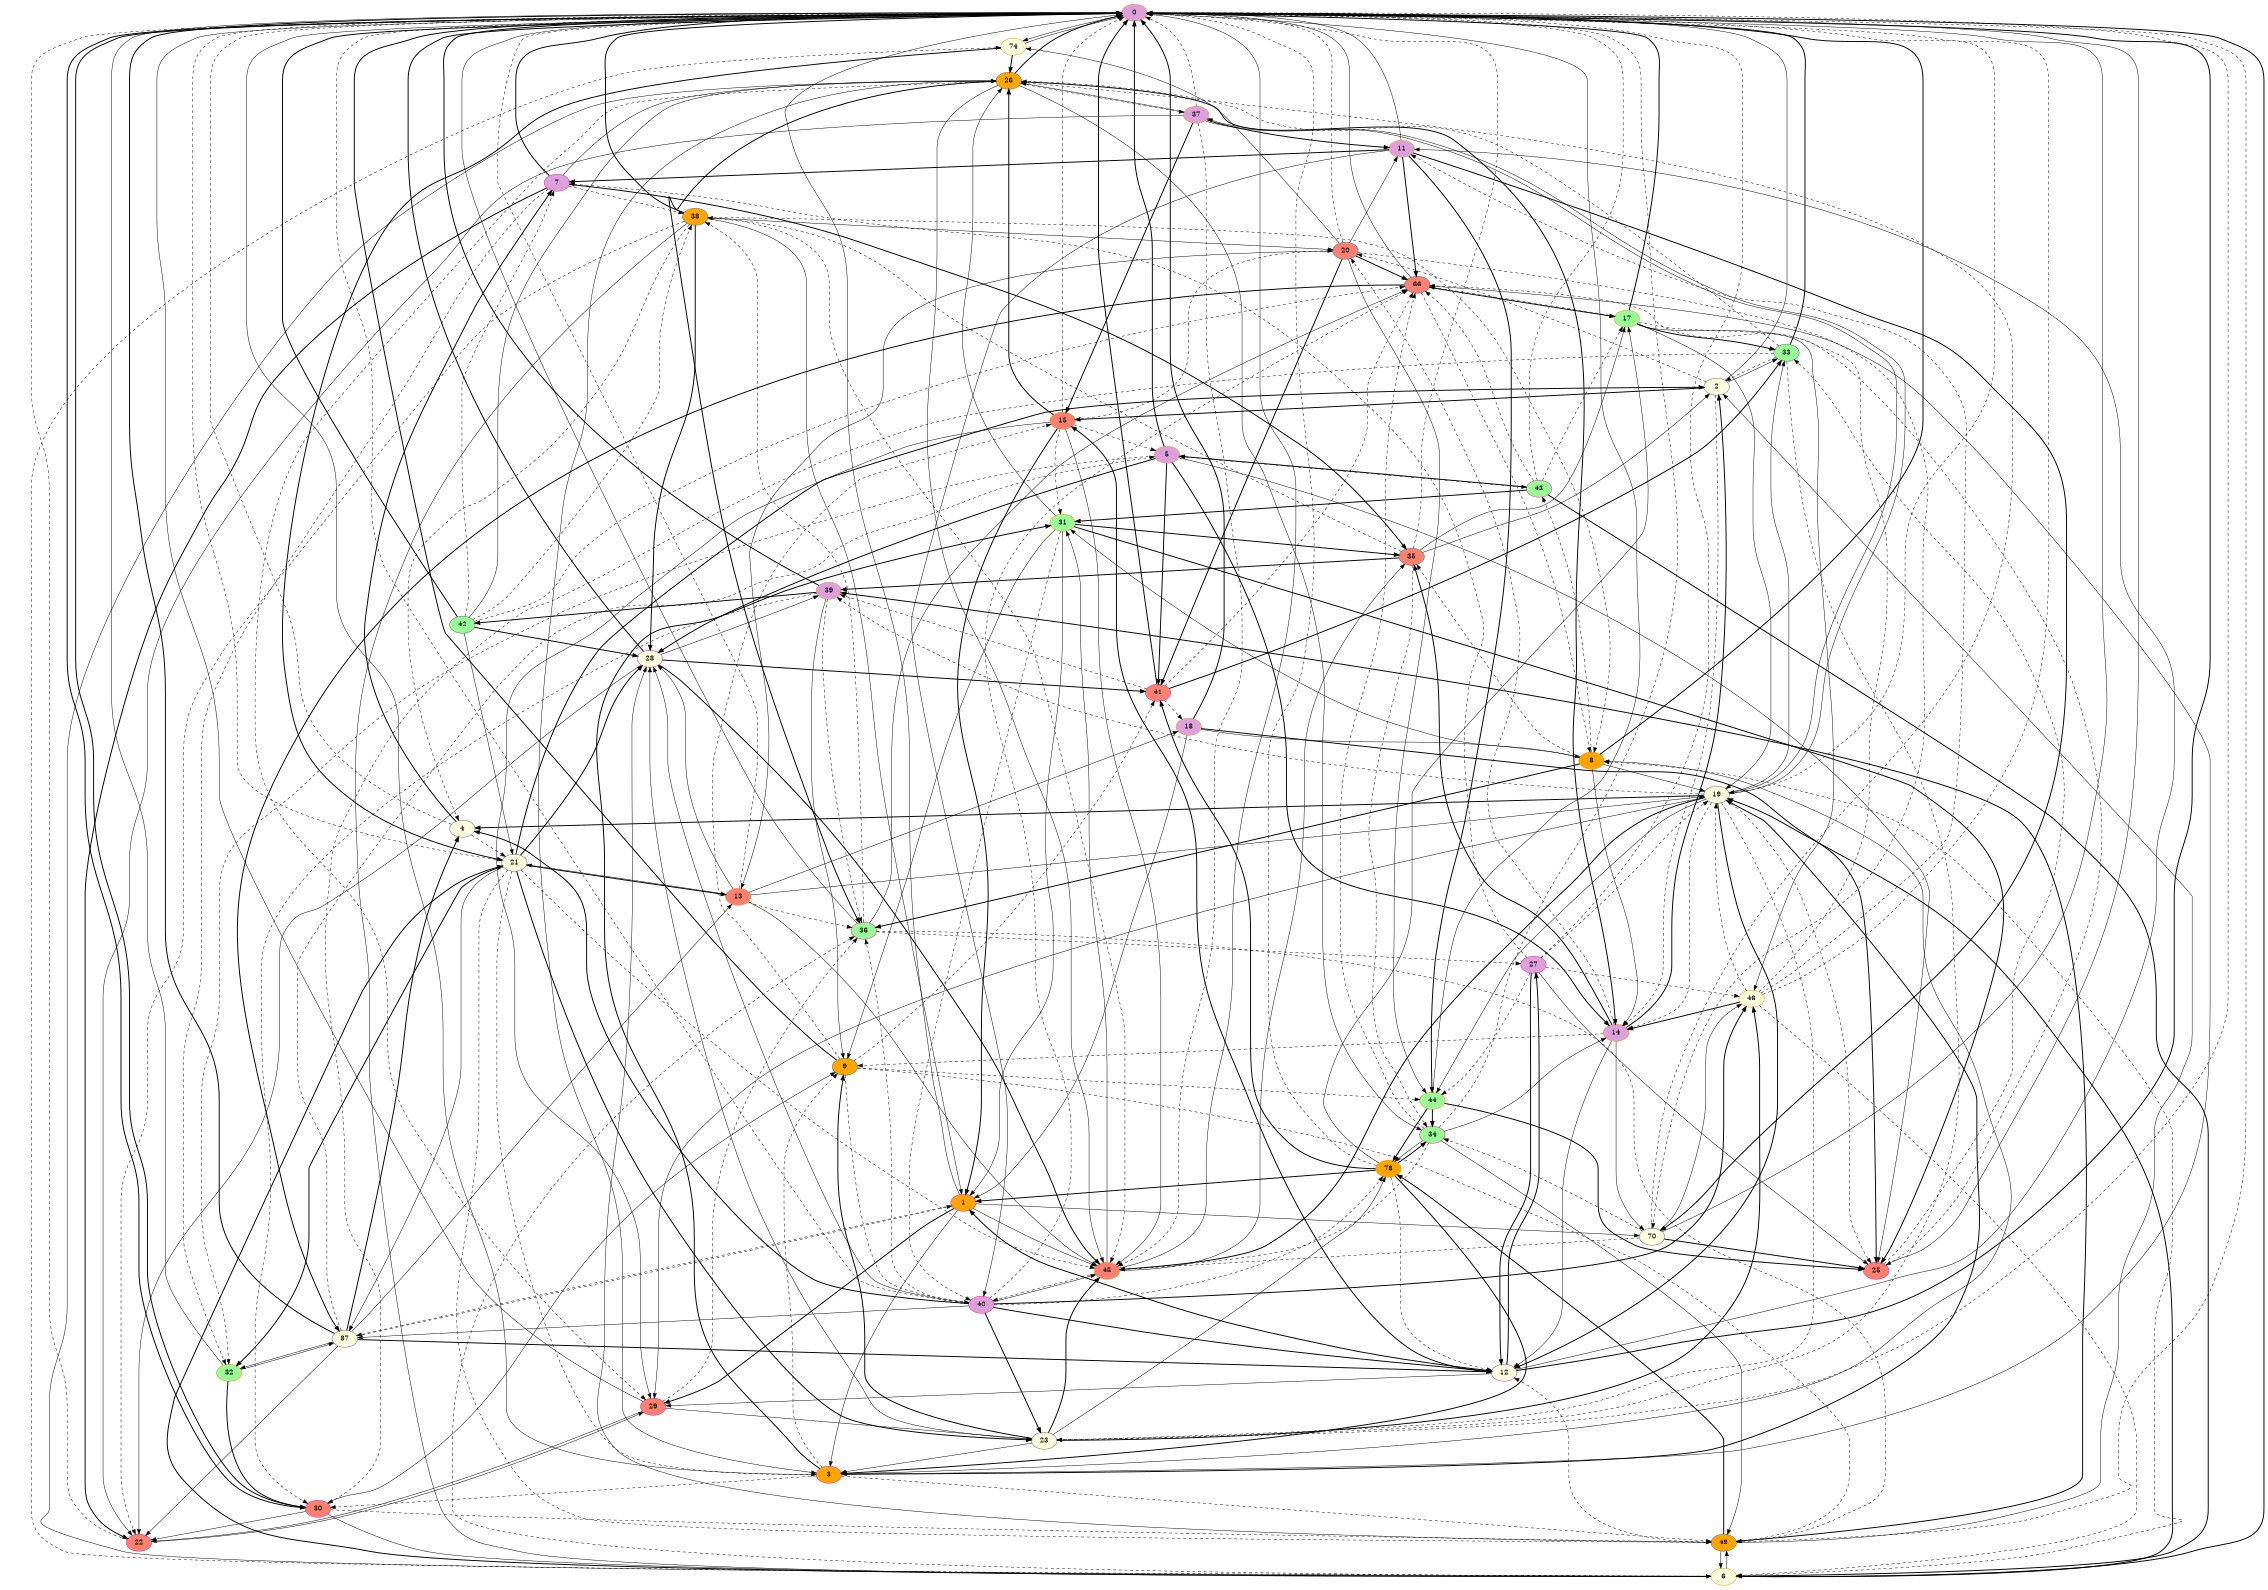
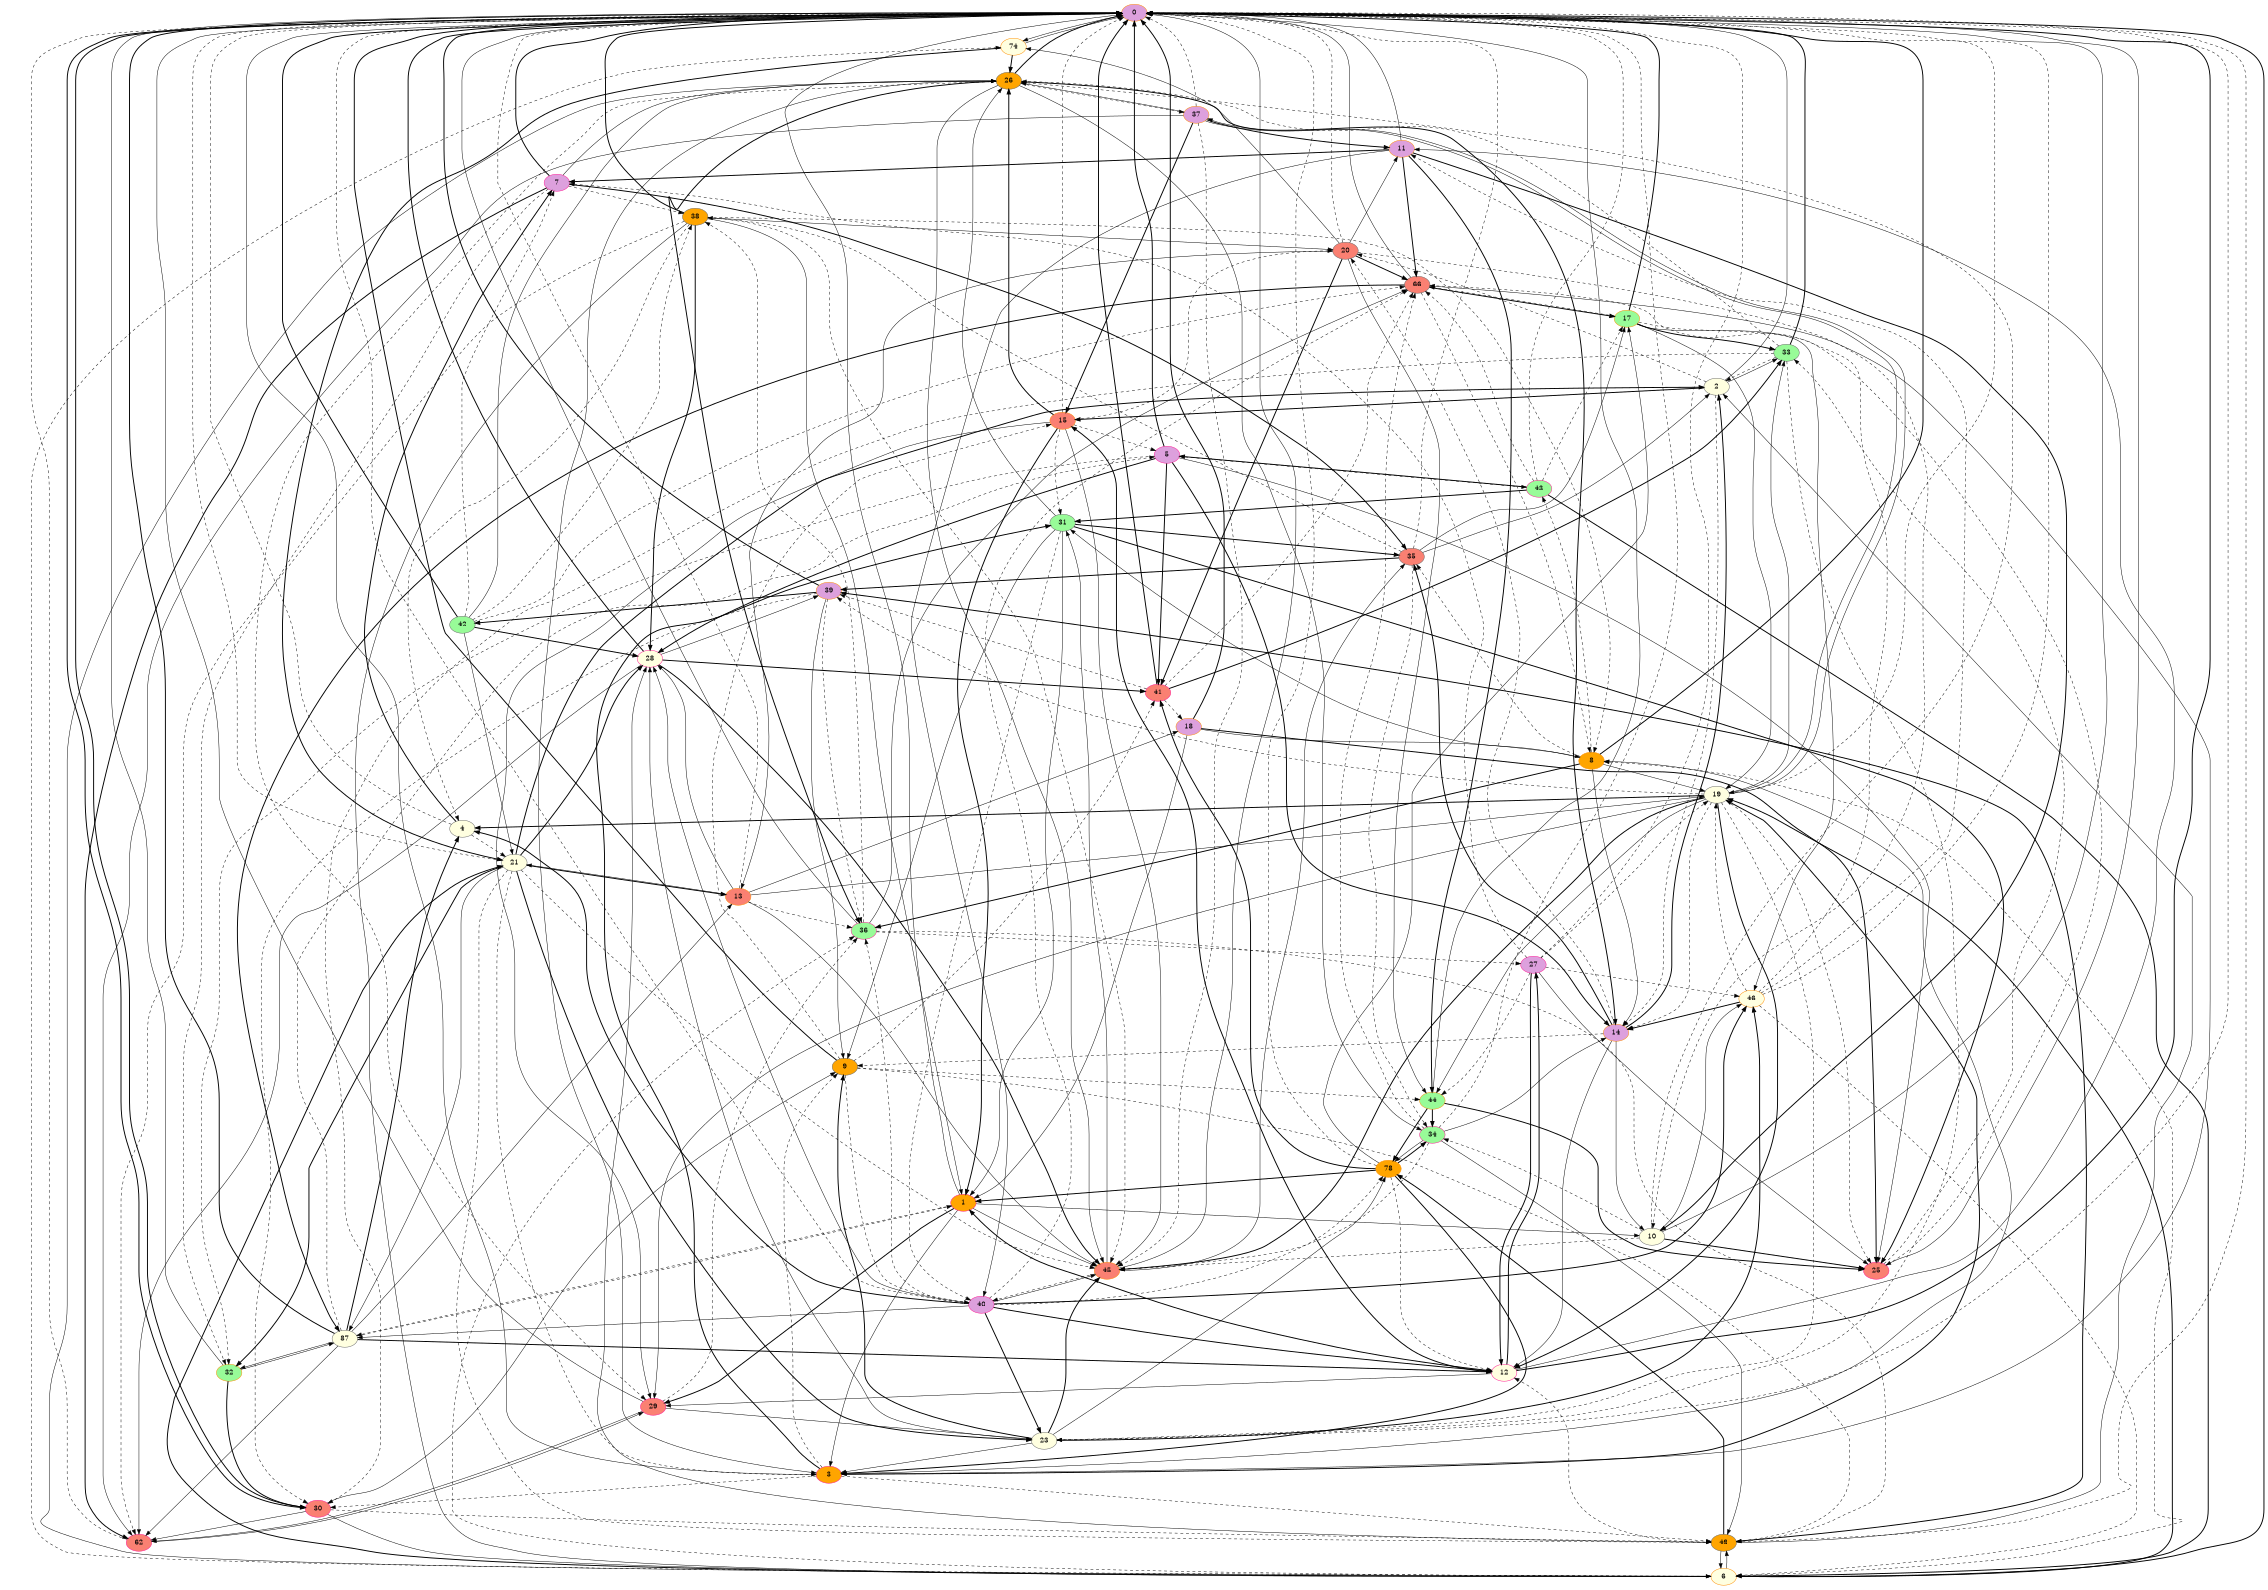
node "5": color darkorange -> deeppink
node "31": color darkorange -> gray40
node "70": label "70" -> "10"
node "22": label "22" -> "62"
